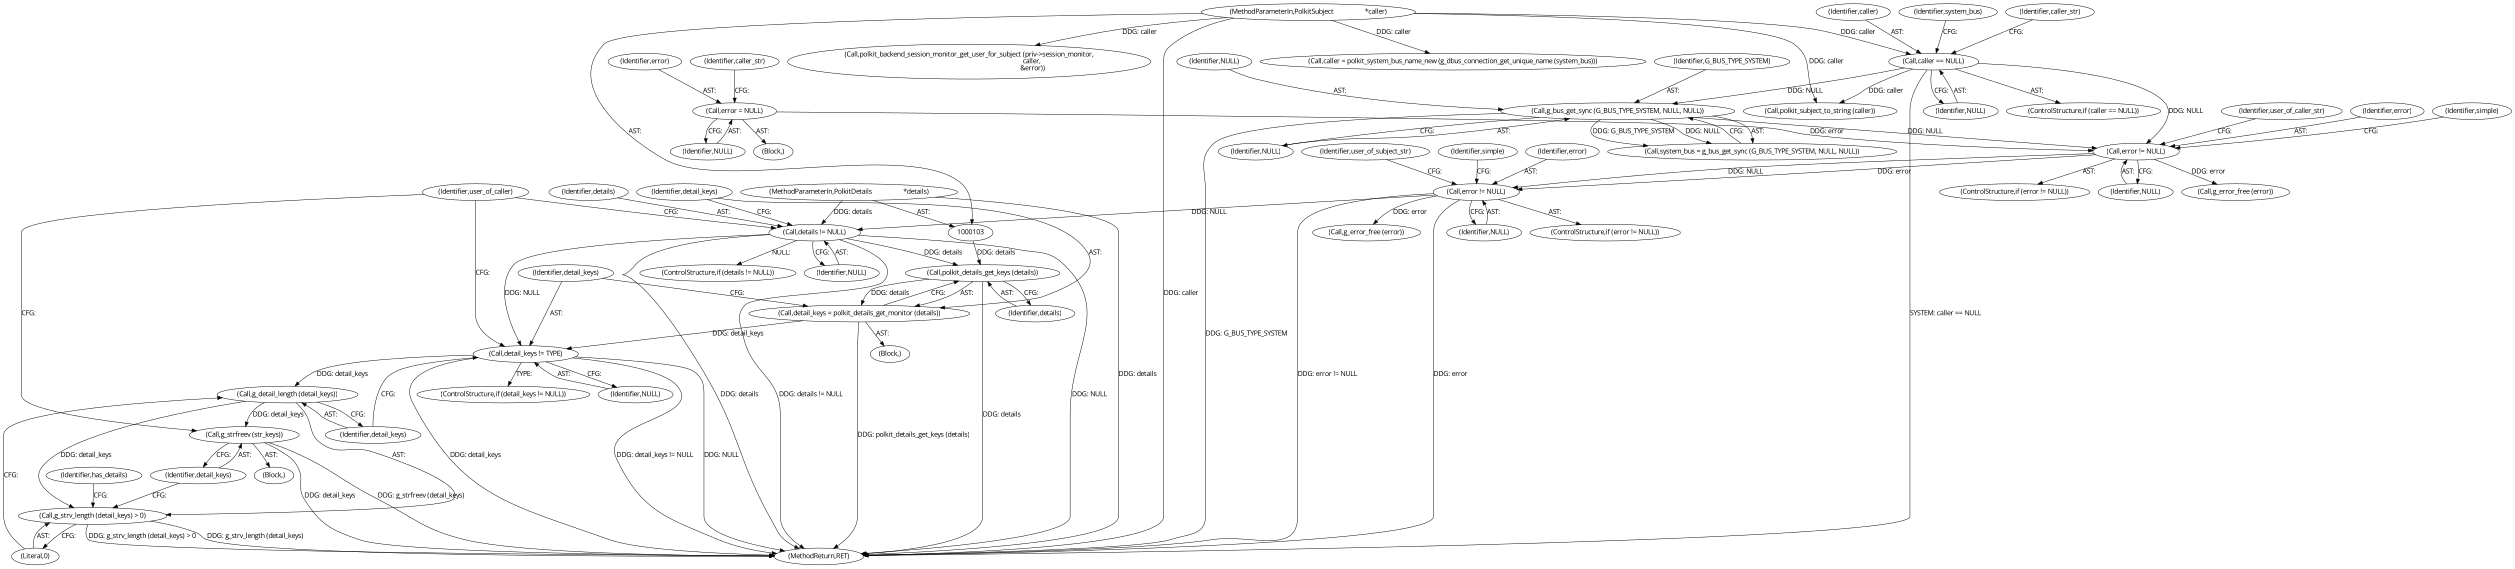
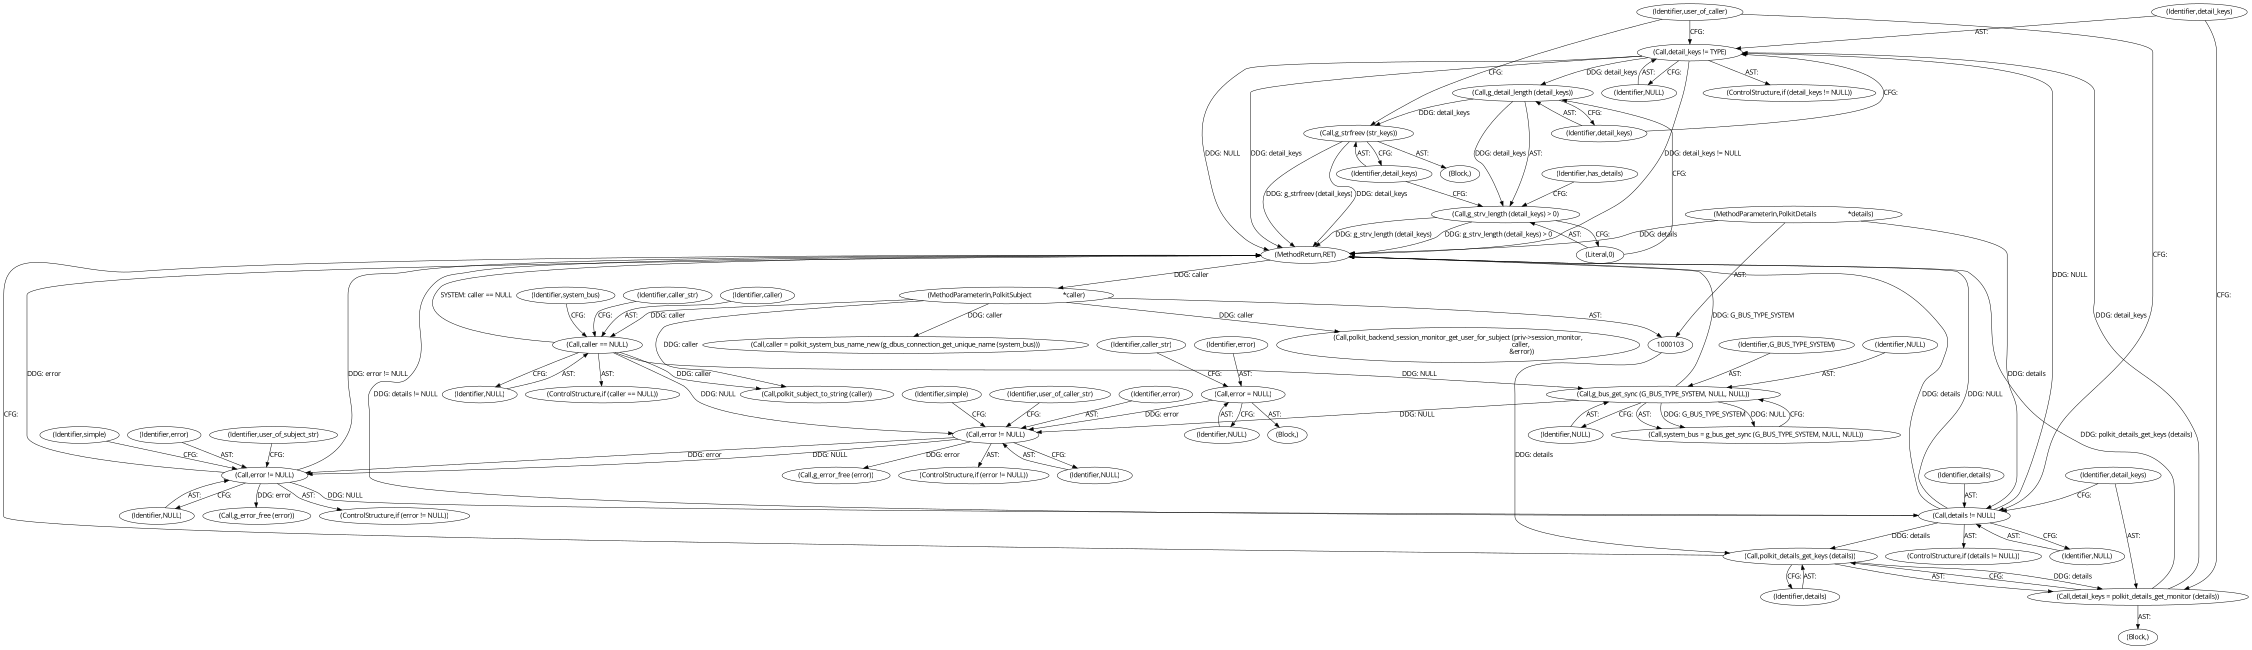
edge "(Call,details != NULL)" -> "(ControlStructure,if (details != NULL))": label "NULL: " -> "AST: "
edge "(Call,detail_keys != TYPE)" -> "(ControlStructure,if (detail_keys != NULL))": label "TYPE: " -> "AST: "
edge "(MethodParameterIn,PolkitSubject                  *caller)" -> "(MethodReturn,RET)": reversed
edge "(Call,polkit_details_get_keys (details))" -> "(MethodReturn,RET)": label "DDG: details" -> "CFG: "
